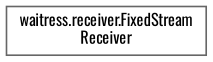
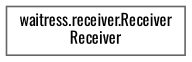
node "waitress.receiver.FixedStream Receiver": label "waitress.receiver.FixedStream Receiver" -> "waitress.receiver.Receiver Receiver"
